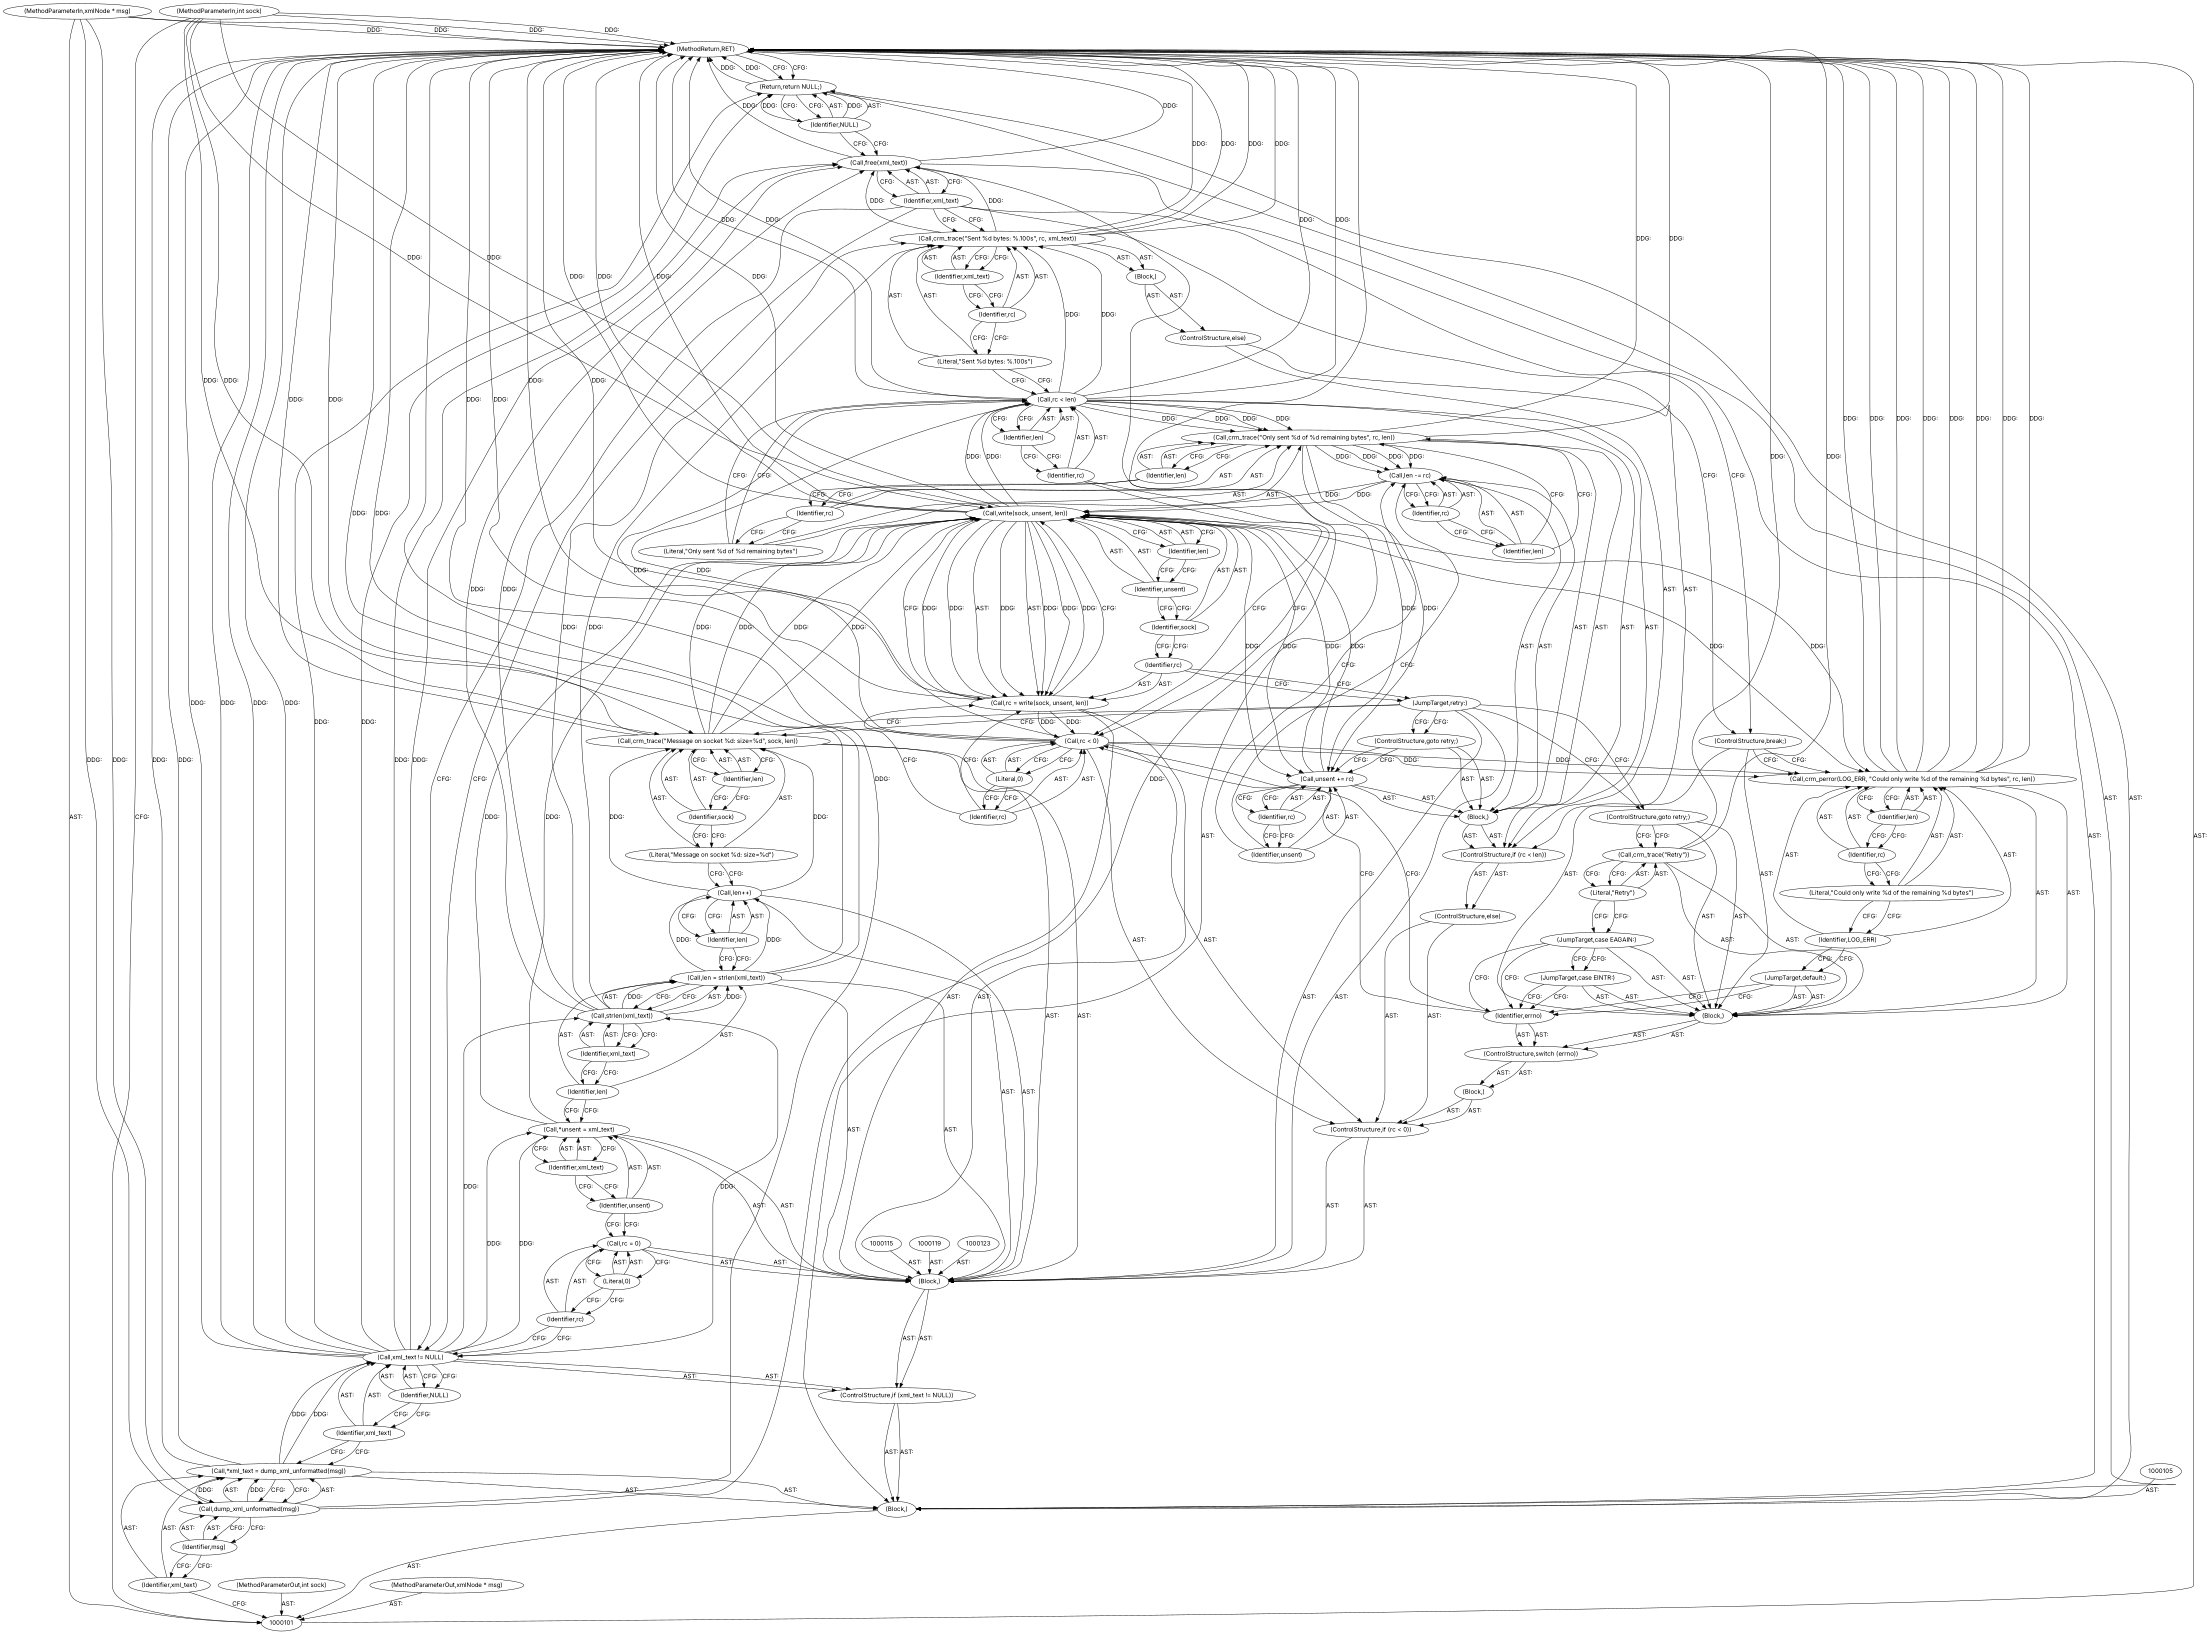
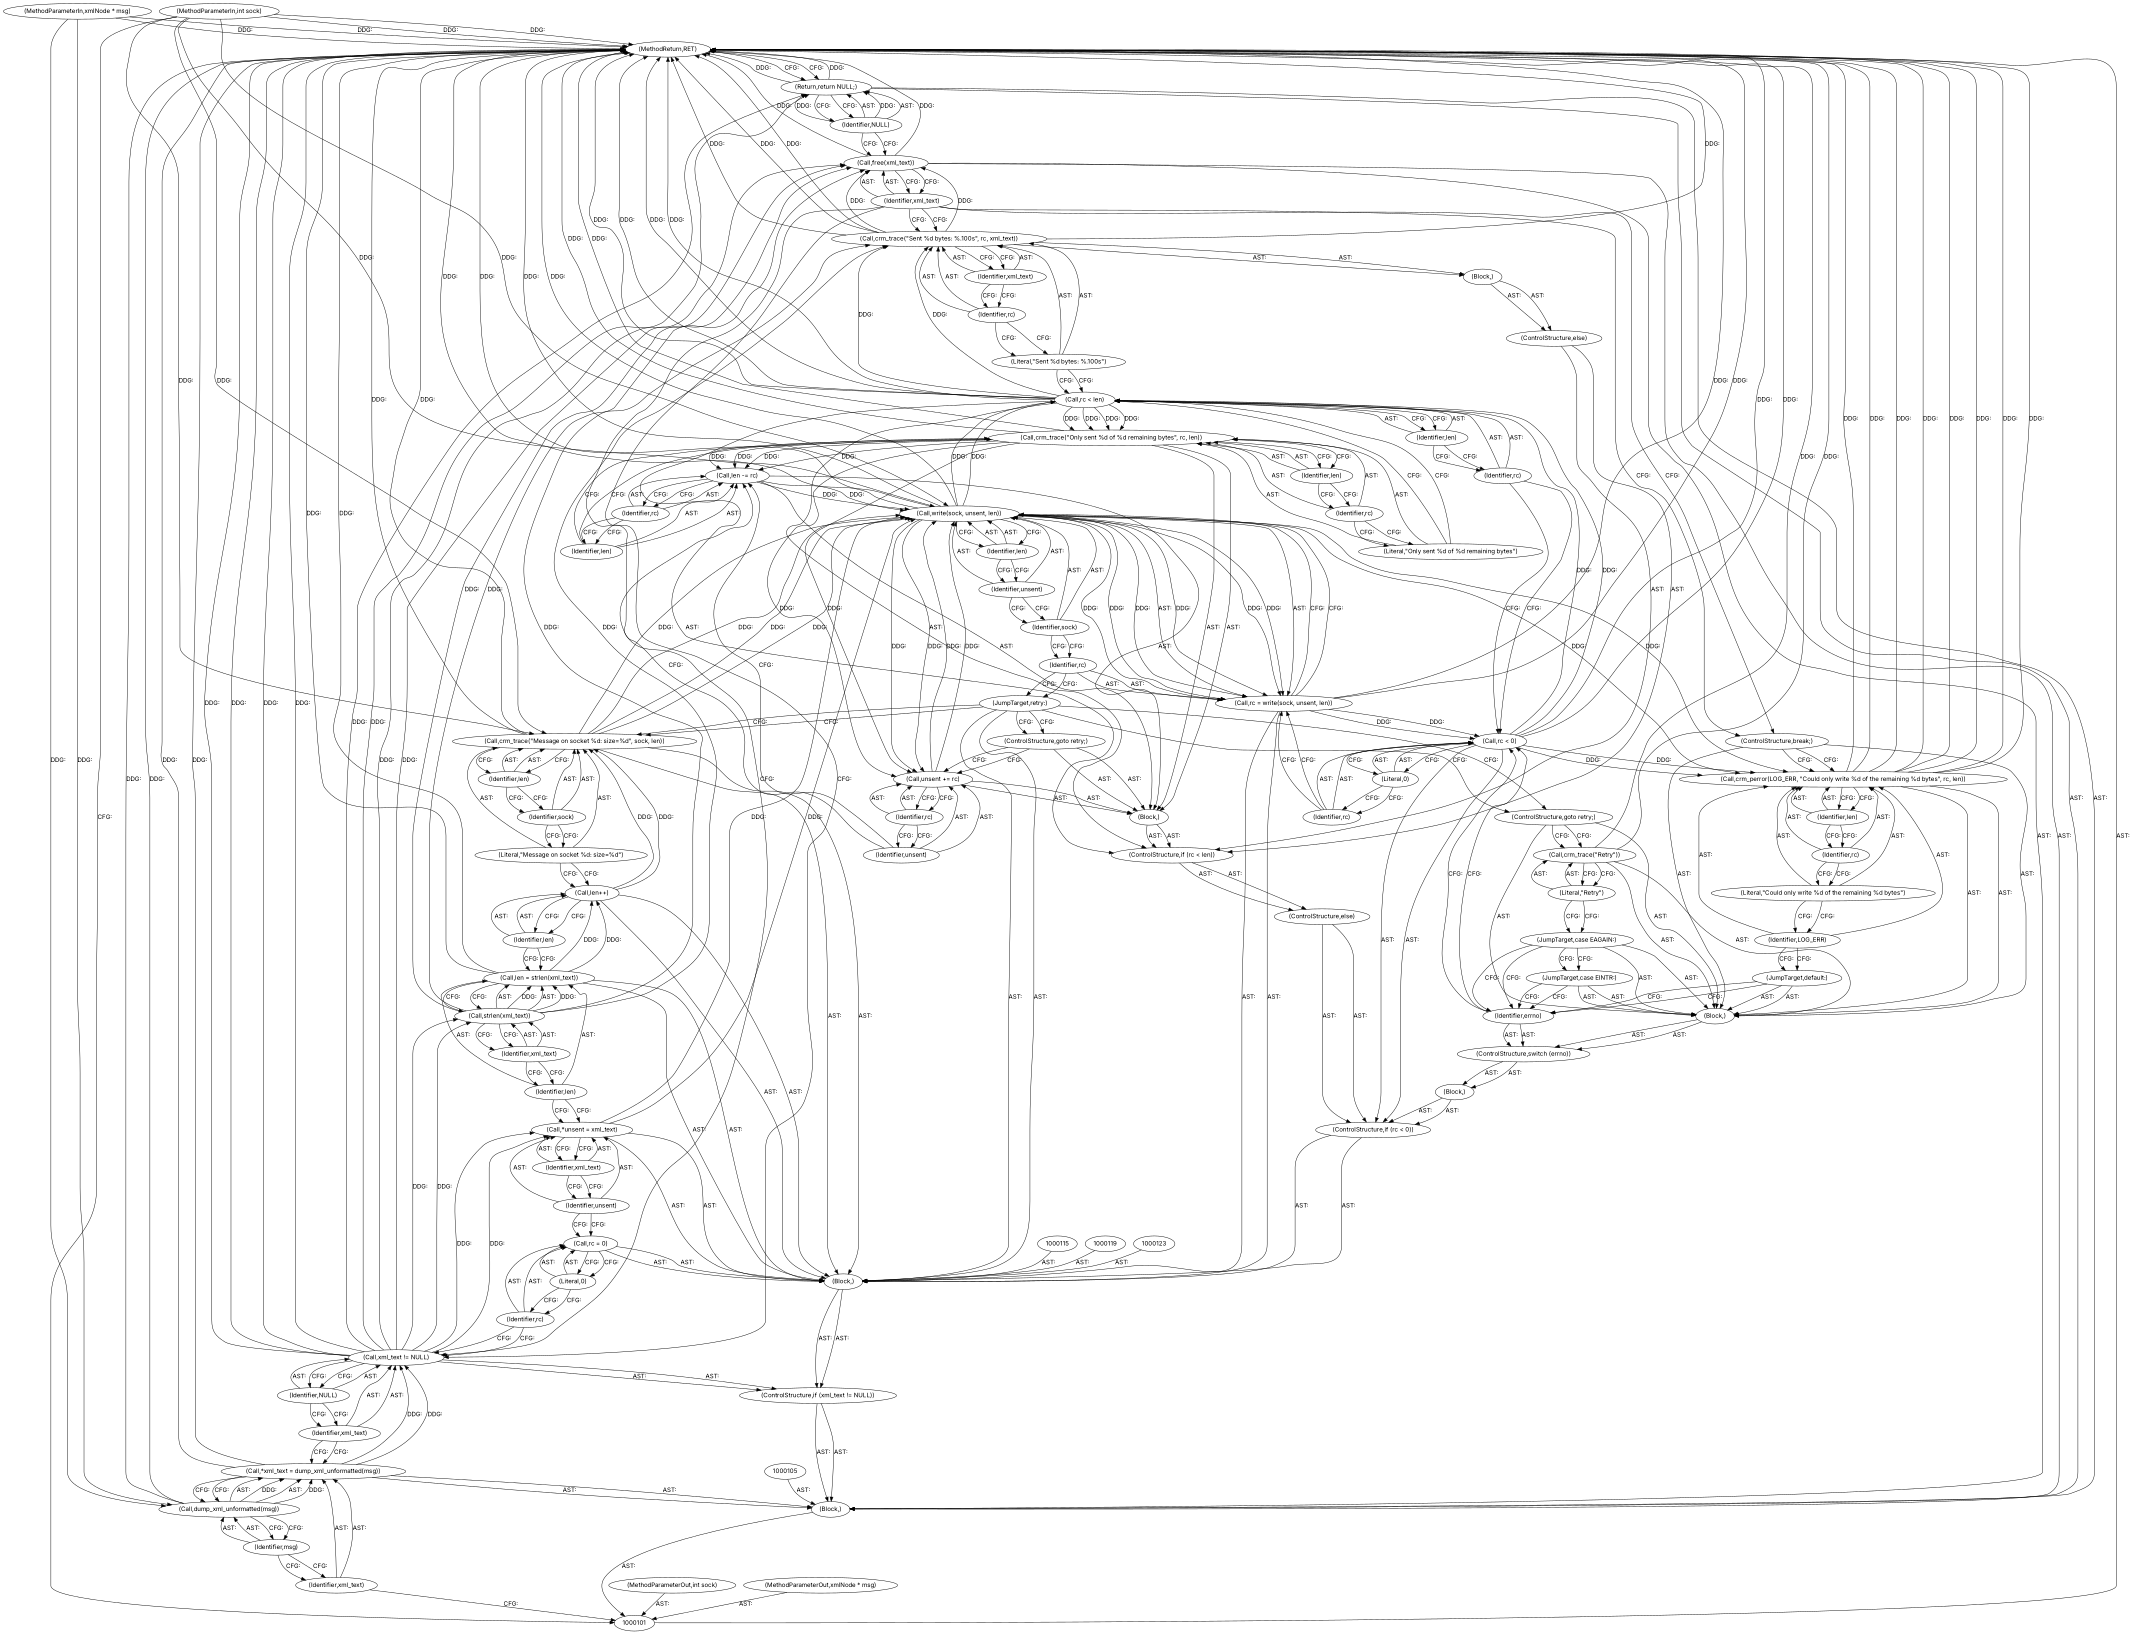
edge "(MethodParameterIn,xmlNode * msg)" -> "1000101": removed, label "AST:"
